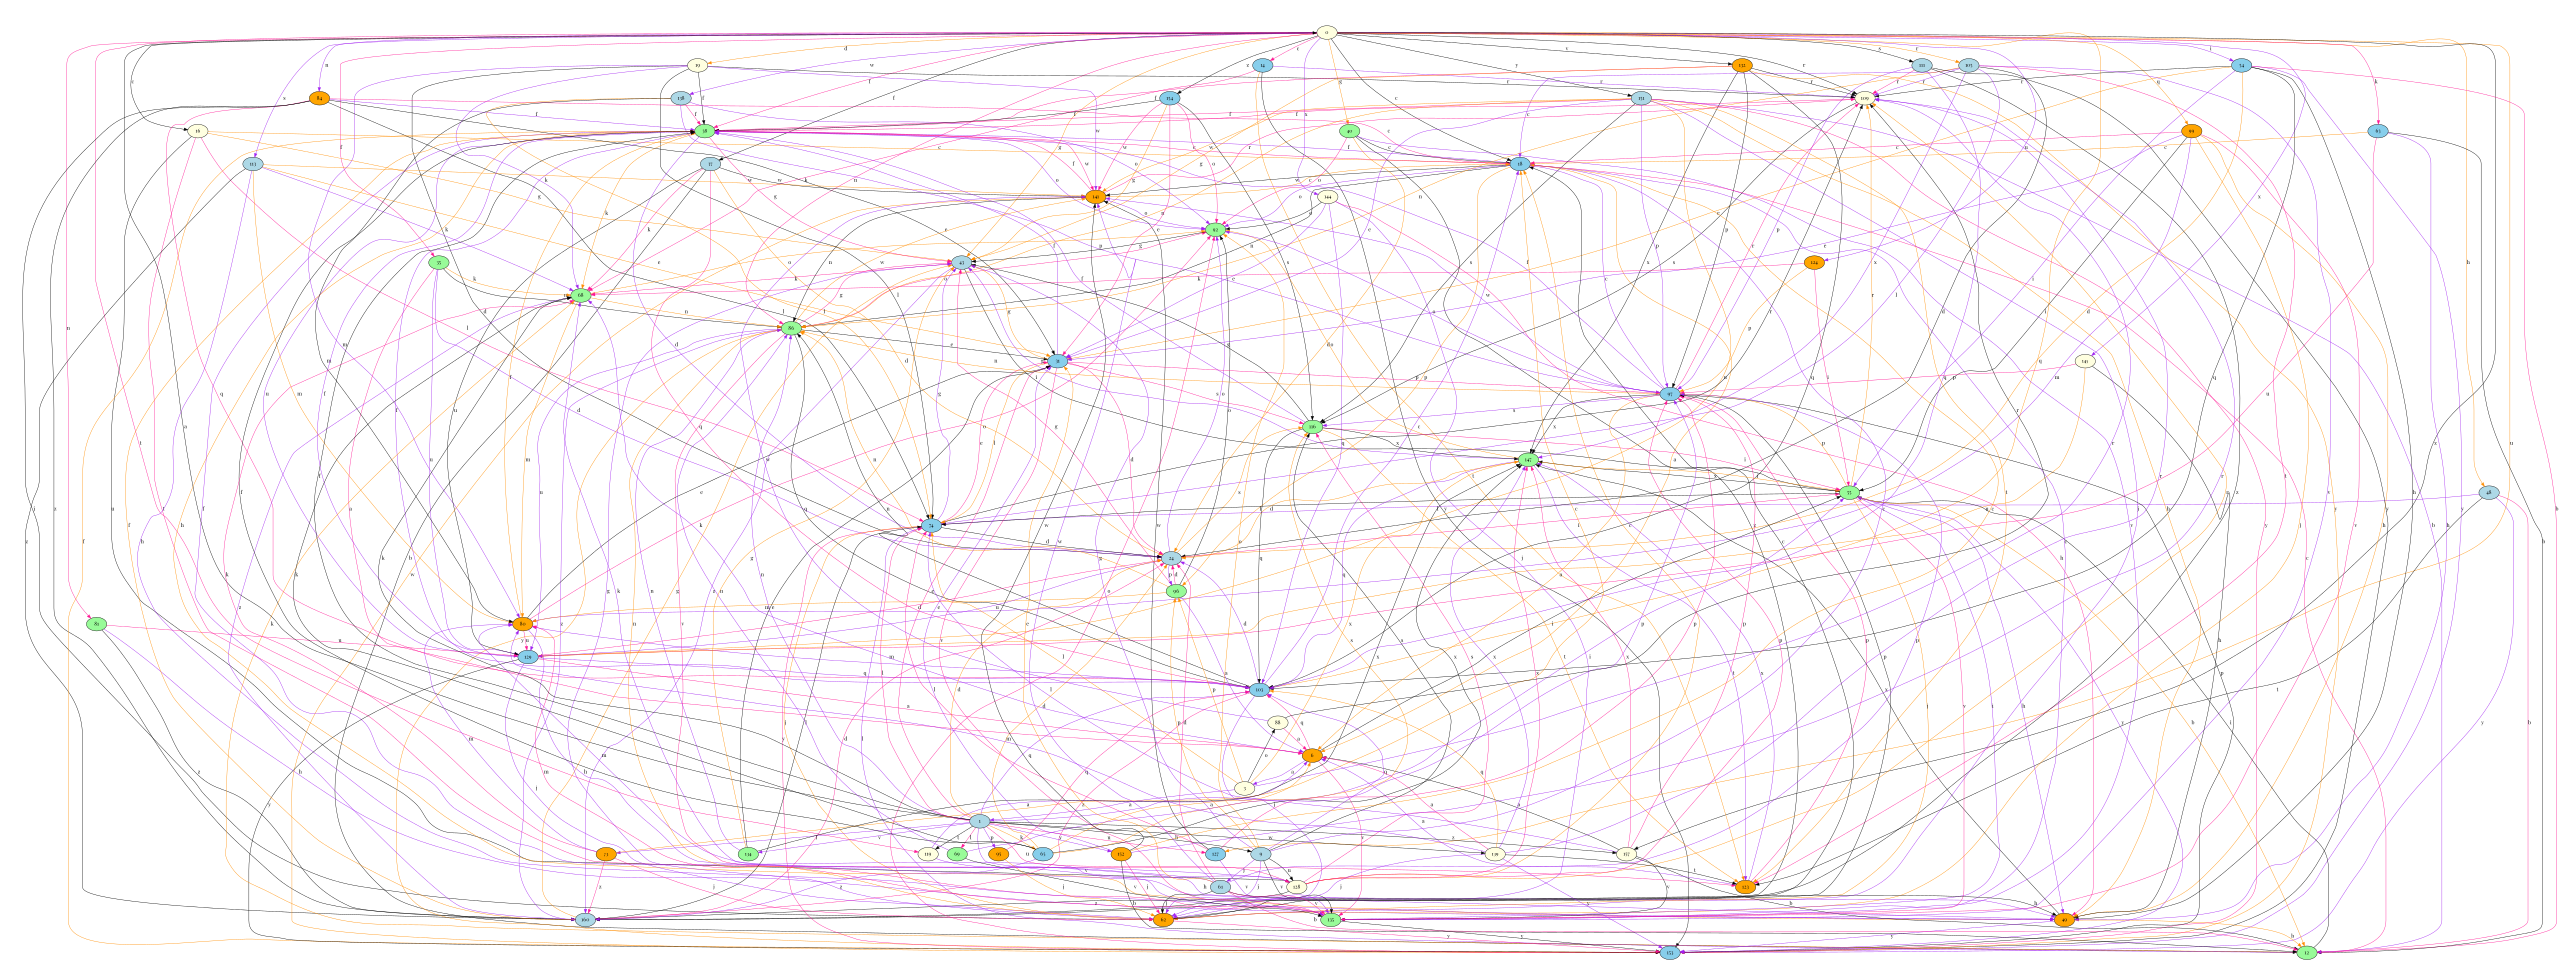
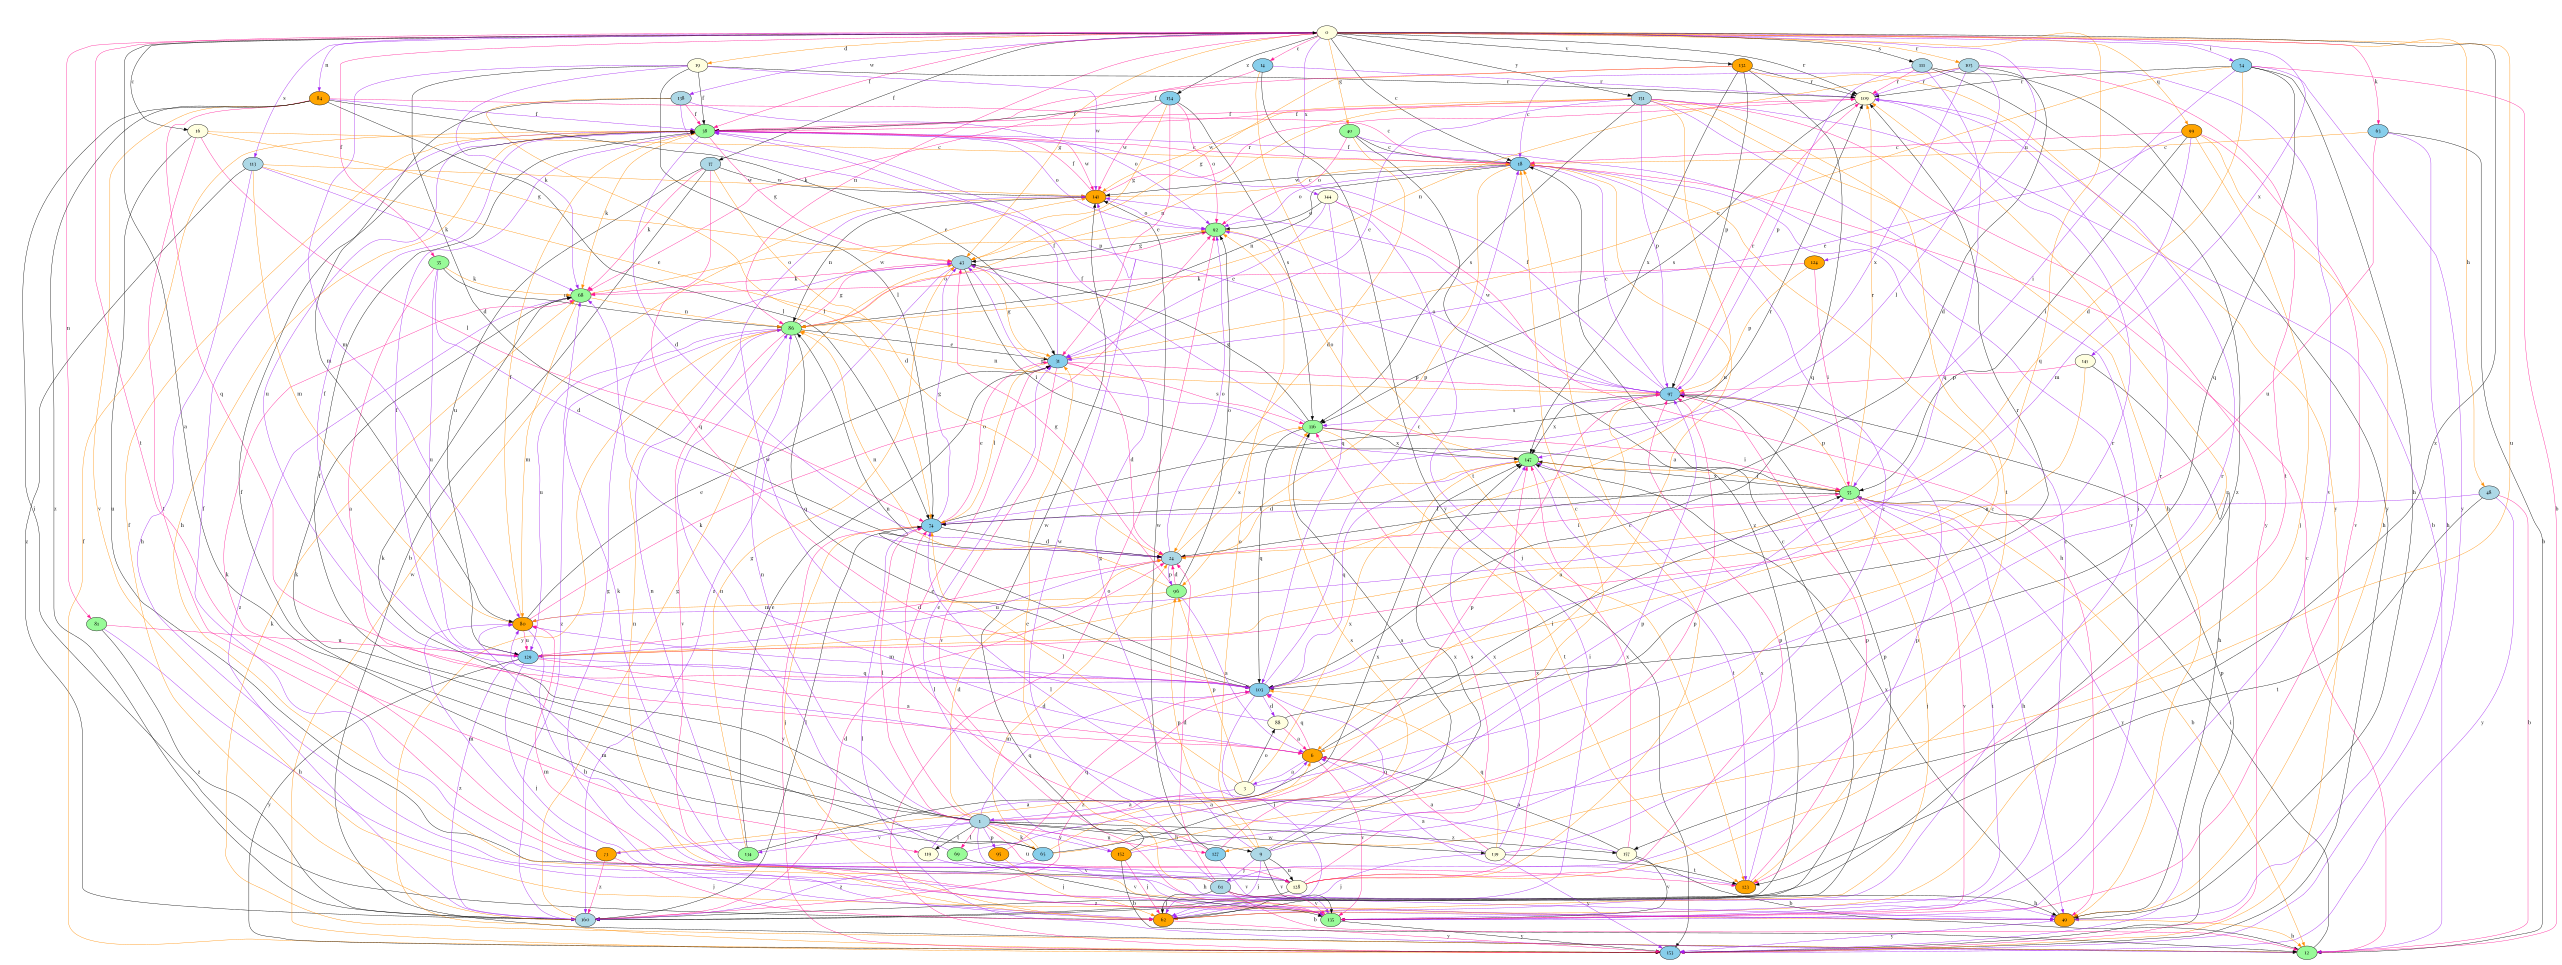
edge "103" -> "24": now "103" -> "88"
edge "157" -> "97": now "1" -> "97"
edge "84" -> "135": added, label "v"
edge "129" -> "160": added, label "z"
